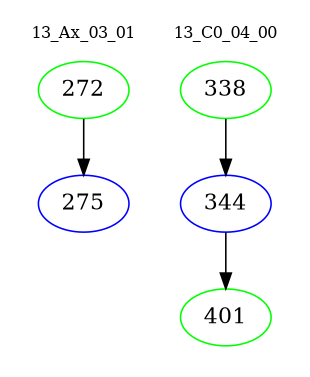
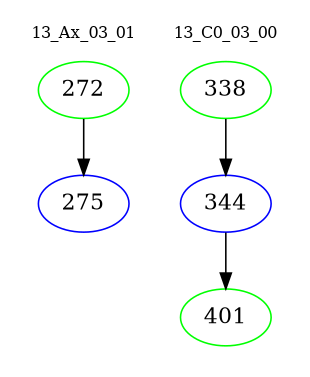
cluster "13_C0_04_00": label "13_C0_04_00" -> "13_C0_03_00"
